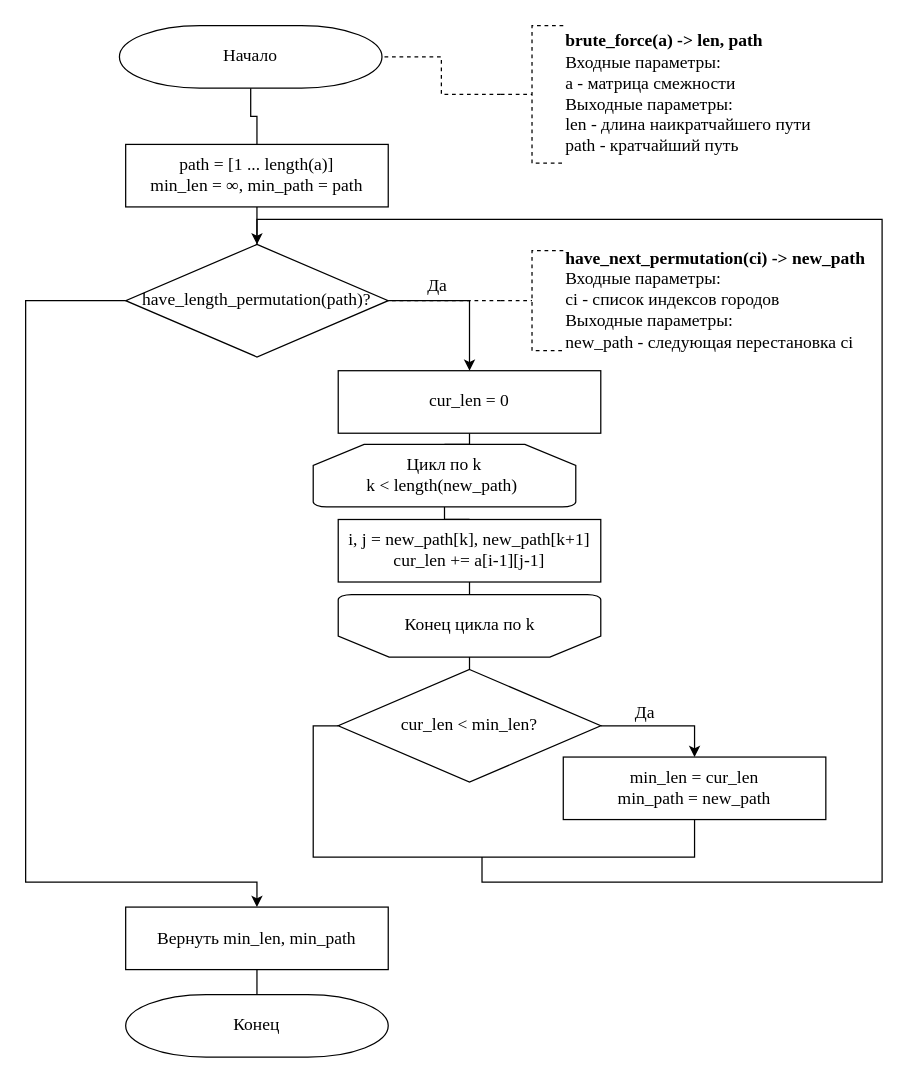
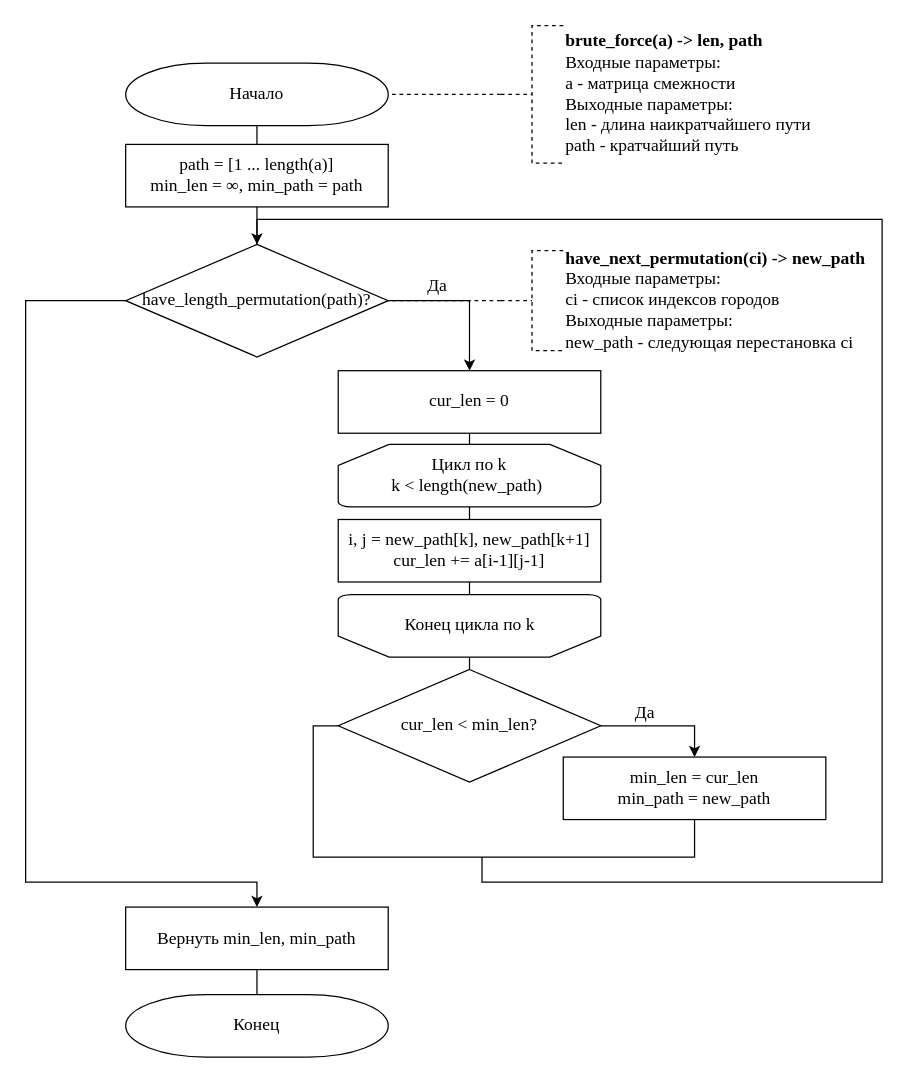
node "Начало": moved (251, 57) -> (257, 94)
node "Цикл по kk < length(new_path)": moved (444, 476) -> (469, 476)
